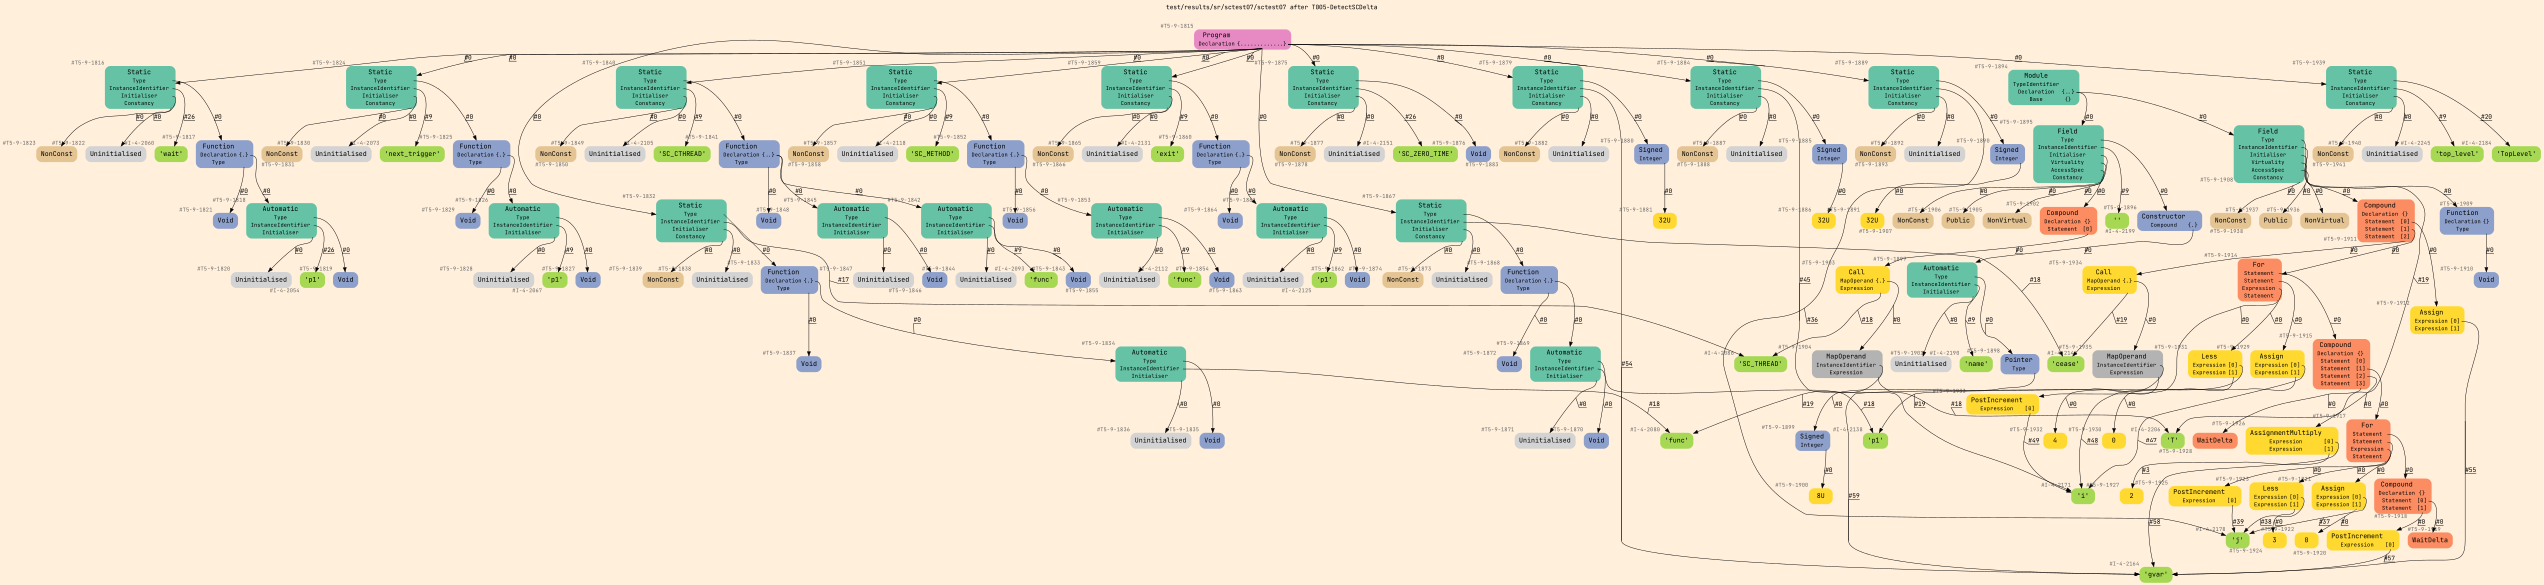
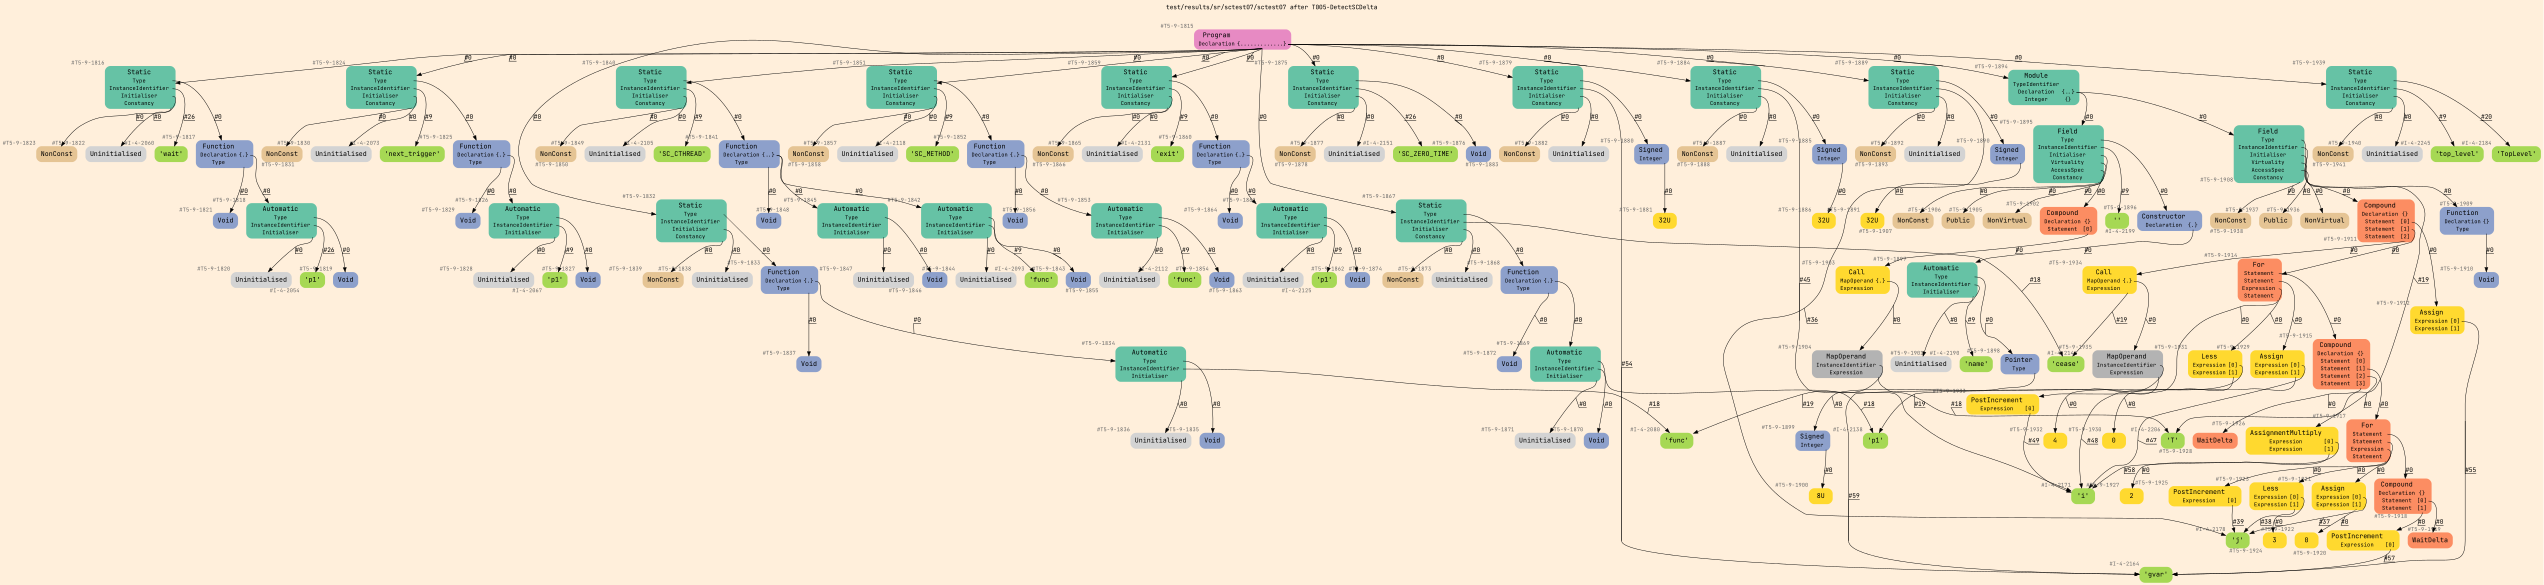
edge "Program" -> "Module": added, label "#0"
node "Module": text "Base" -> "Integer"
node "Constructor": text "Compound" -> "Declaration"
node "'SC_THREAD'": removed
edge "AssignmentMultiply" -> "'gvar'": now "AssignmentMultiply" -> "'i'"
edge "AssignmentMultiply" -> "2": label "#3" -> "#0"
